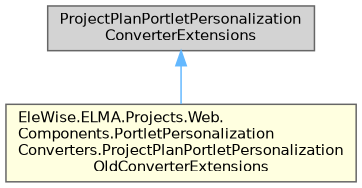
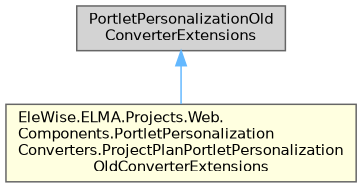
node "ProjectPlanPortletPersonalization ConverterExtensions": label "ProjectPlanPortletPersonalization ConverterExtensions" -> "PortletPersonalizationOld ConverterExtensions"
